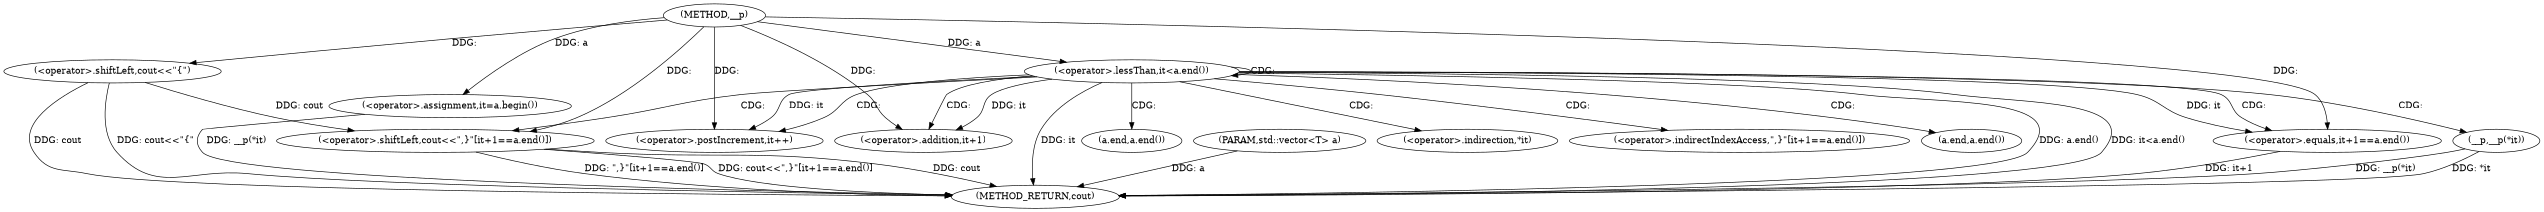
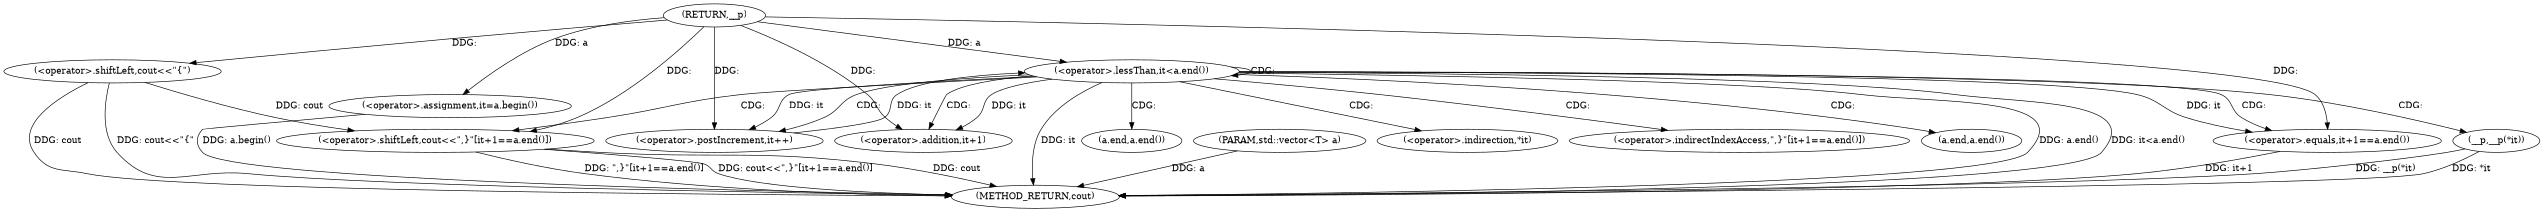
node "(METHOD,__p)": label "(METHOD,__p)" -> "(RETURN,__p)"
edge "(<operator>.postIncrement,it++)" -> "(<operator>.lessThan,it<a.end())": added, label "DDG: it"
edge "(<operator>.assignment,it=a.begin())" -> "(METHOD_RETURN,cout)": label "DDG: __p(*it)" -> "DDG: a.begin()"
